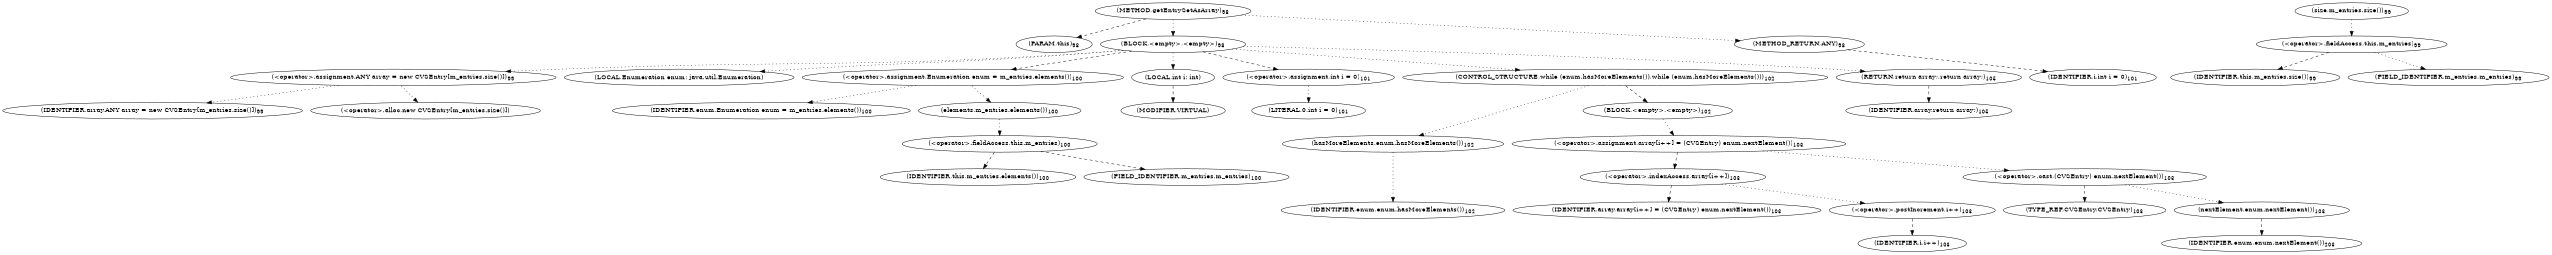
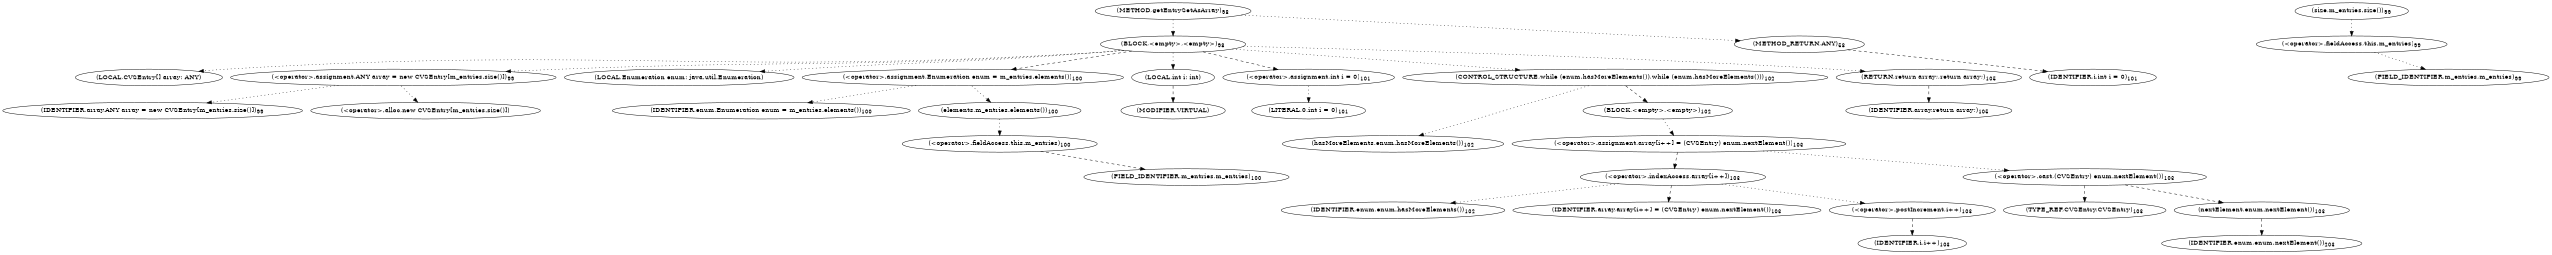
node "(PARAM,this)": removed
node "(METHOD_RETURN,ANY)": text "98" -> "58"
node "(LOCAL,CVSEntry[] array: ANY)": added
node "(IDENTIFIER,this,m_entries.size())": removed
edge "(hasMoreElements,enum.hasMoreElements())" -> "(IDENTIFIER,enum,enum.hasMoreElements())": now "(<operator>.indexAccess,array[i++])" -> "(IDENTIFIER,enum,enum.hasMoreElements())"
node "(IDENTIFIER,this,m_entries.elements())": removed
edge "(<operator>.cast,(CVSEntry) enum.nextElement())" -> "(nextElement,enum.nextElement())": style dotted -> dashed
